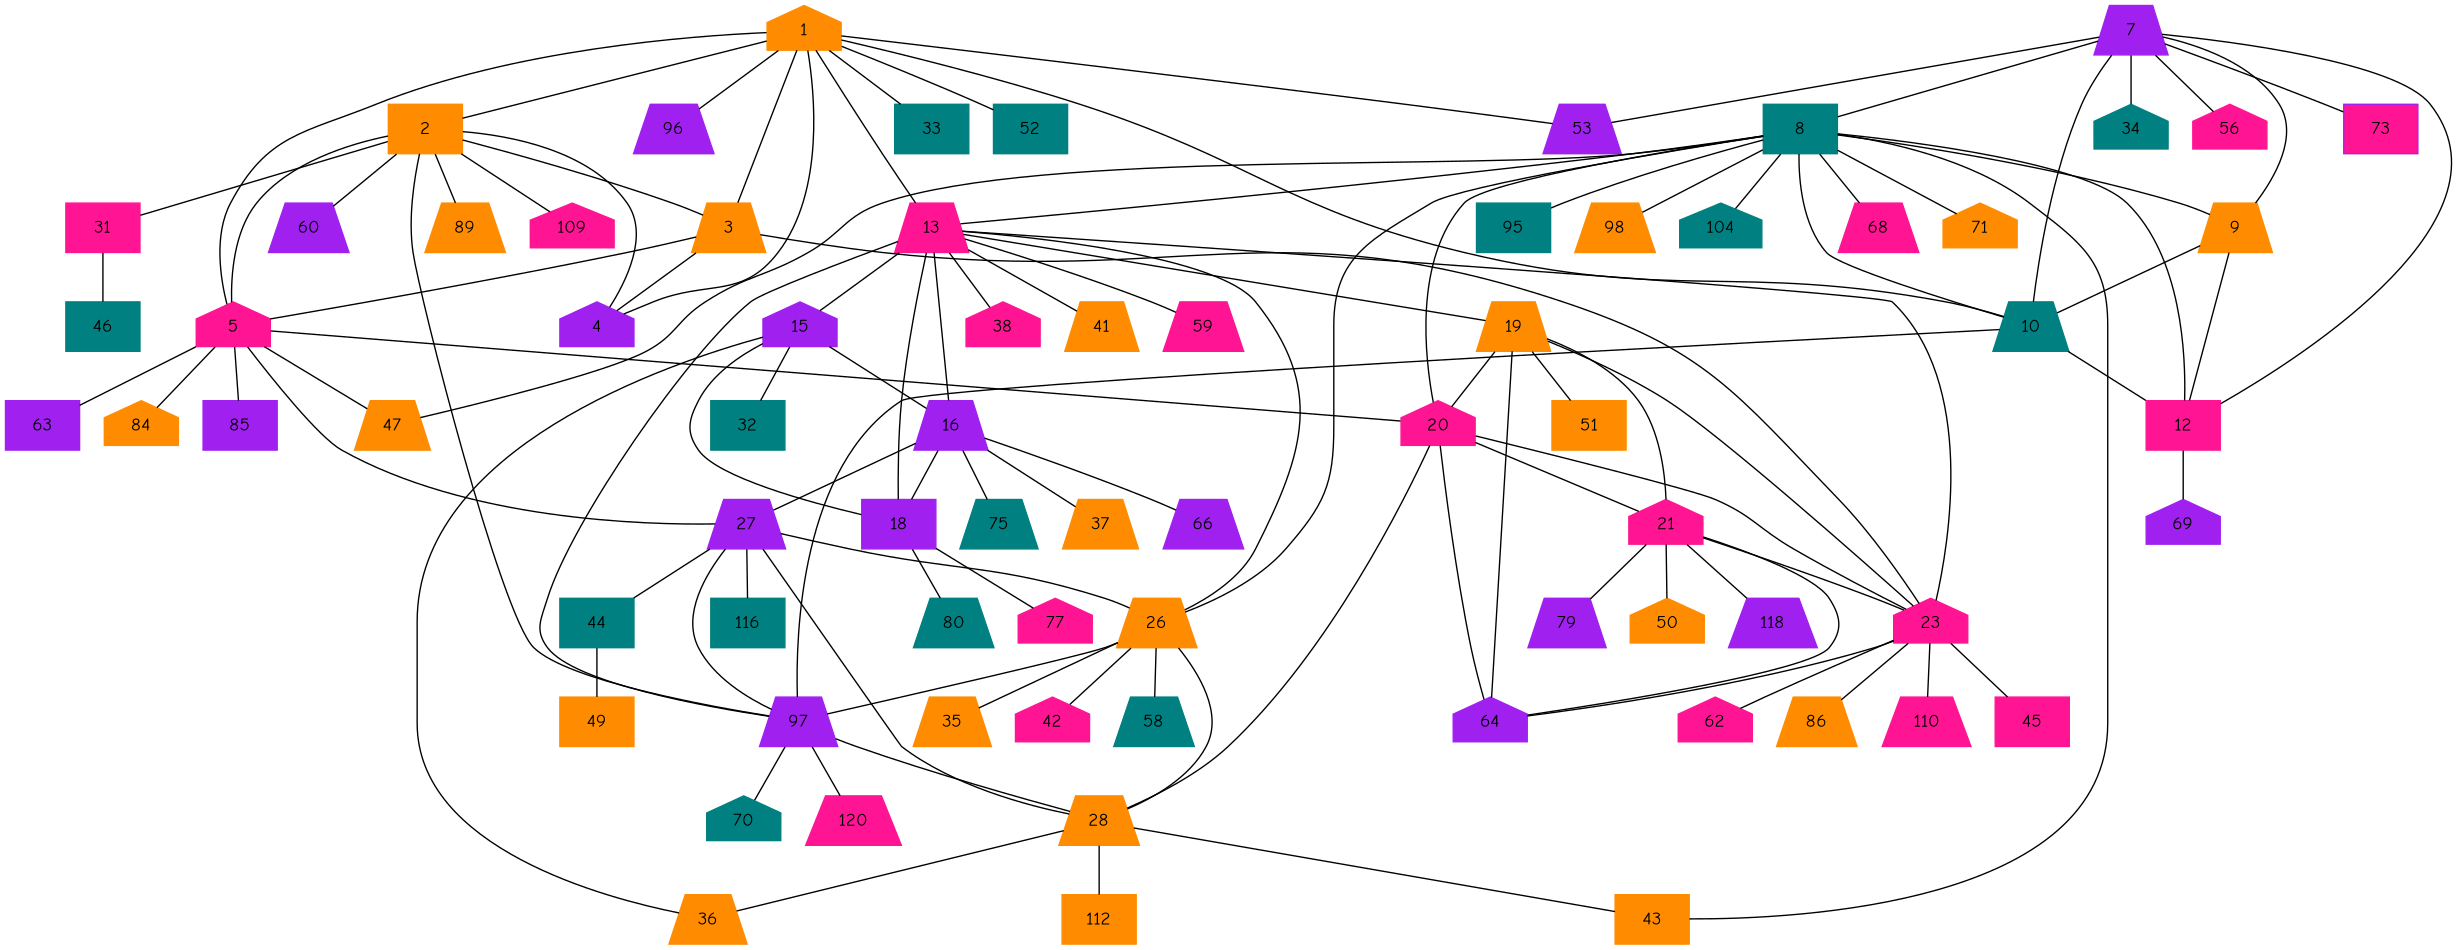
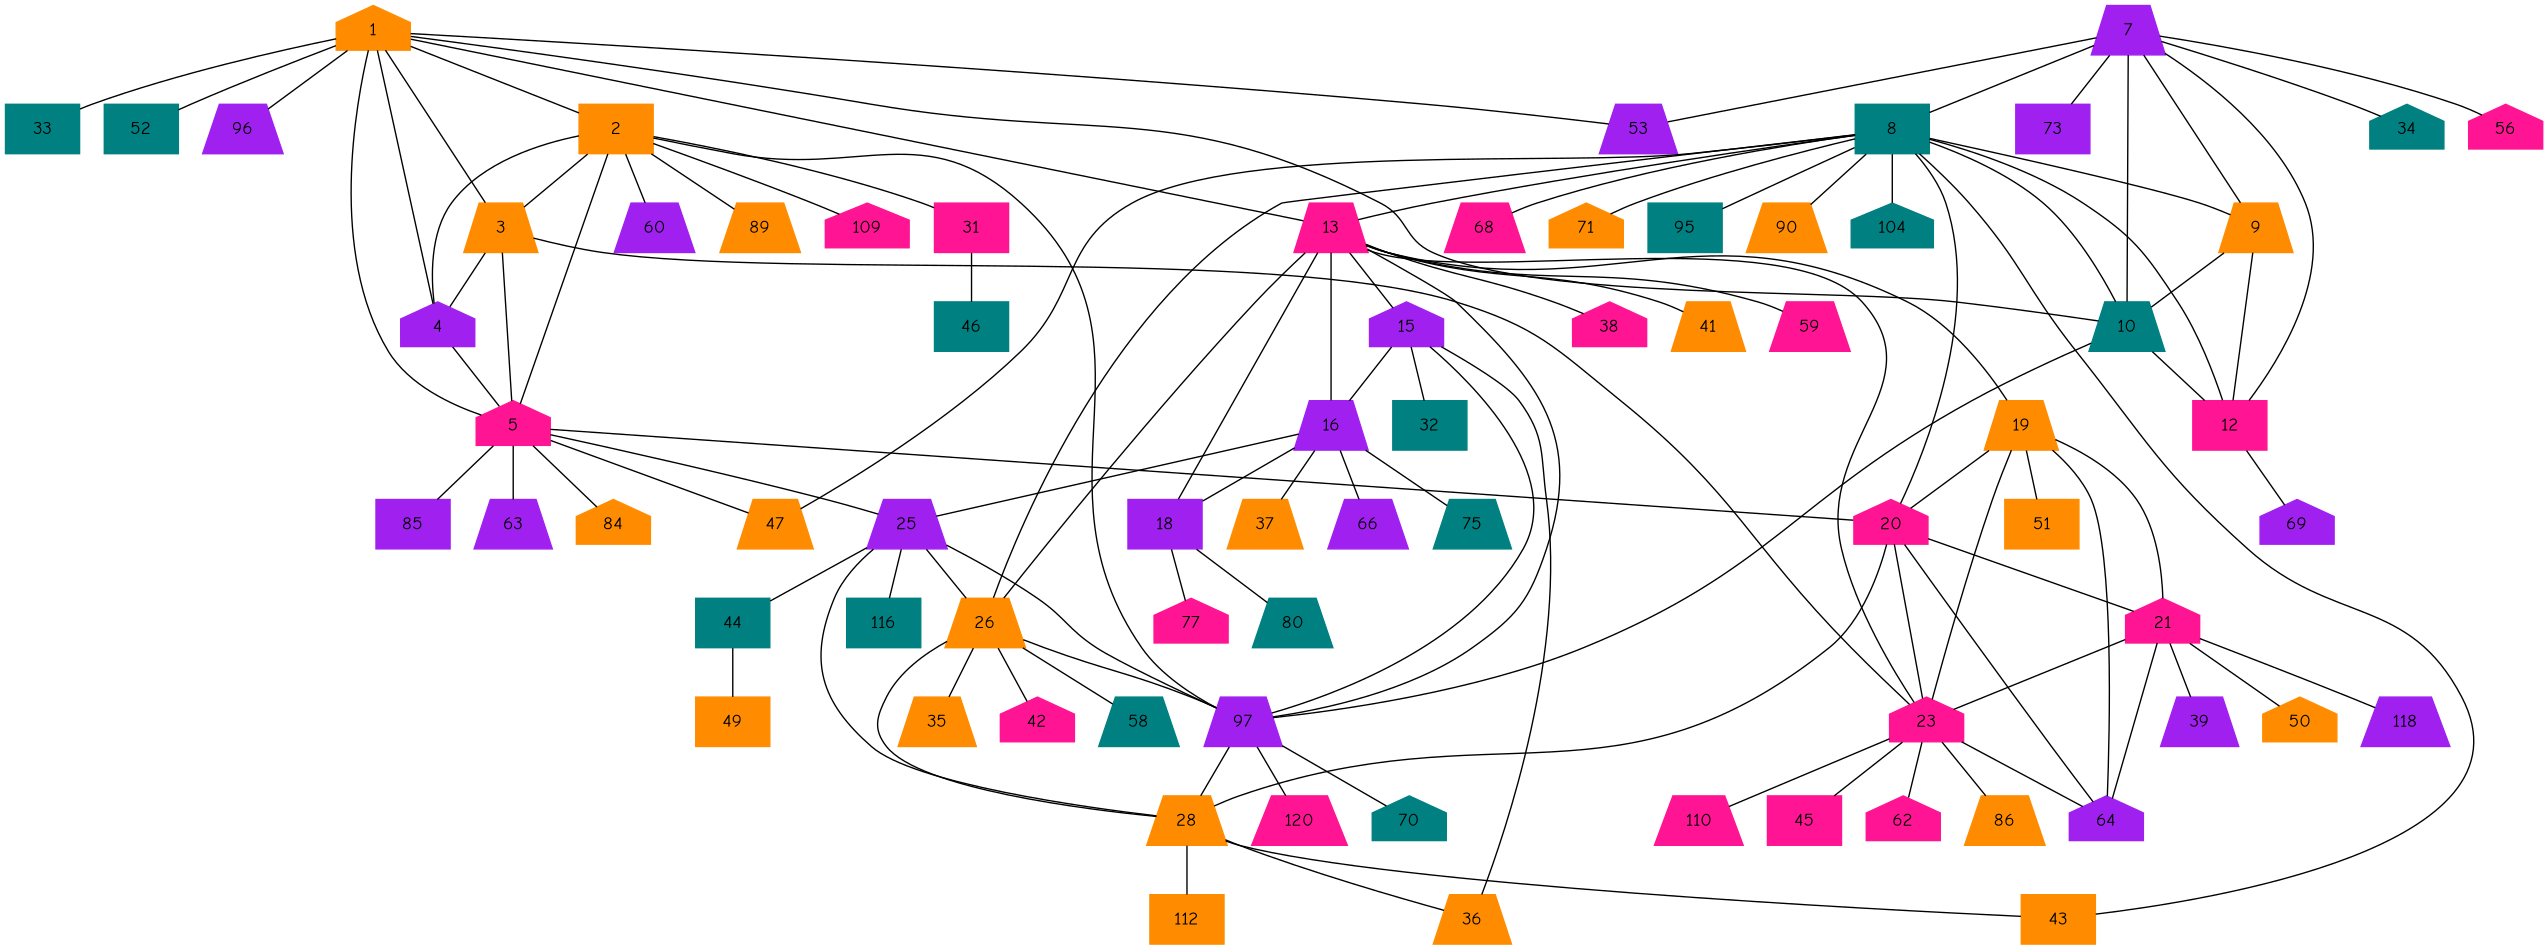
node "73": fillcolor deeppink -> purple
node "98": label "98" -> "90"
edge "4" -- "5": added
node "63": shape box -> trapezium
edge "15" -- "18": now "15" -- "97"
node "27": label "27" -> "25"
node "79": label "79" -> "39"
